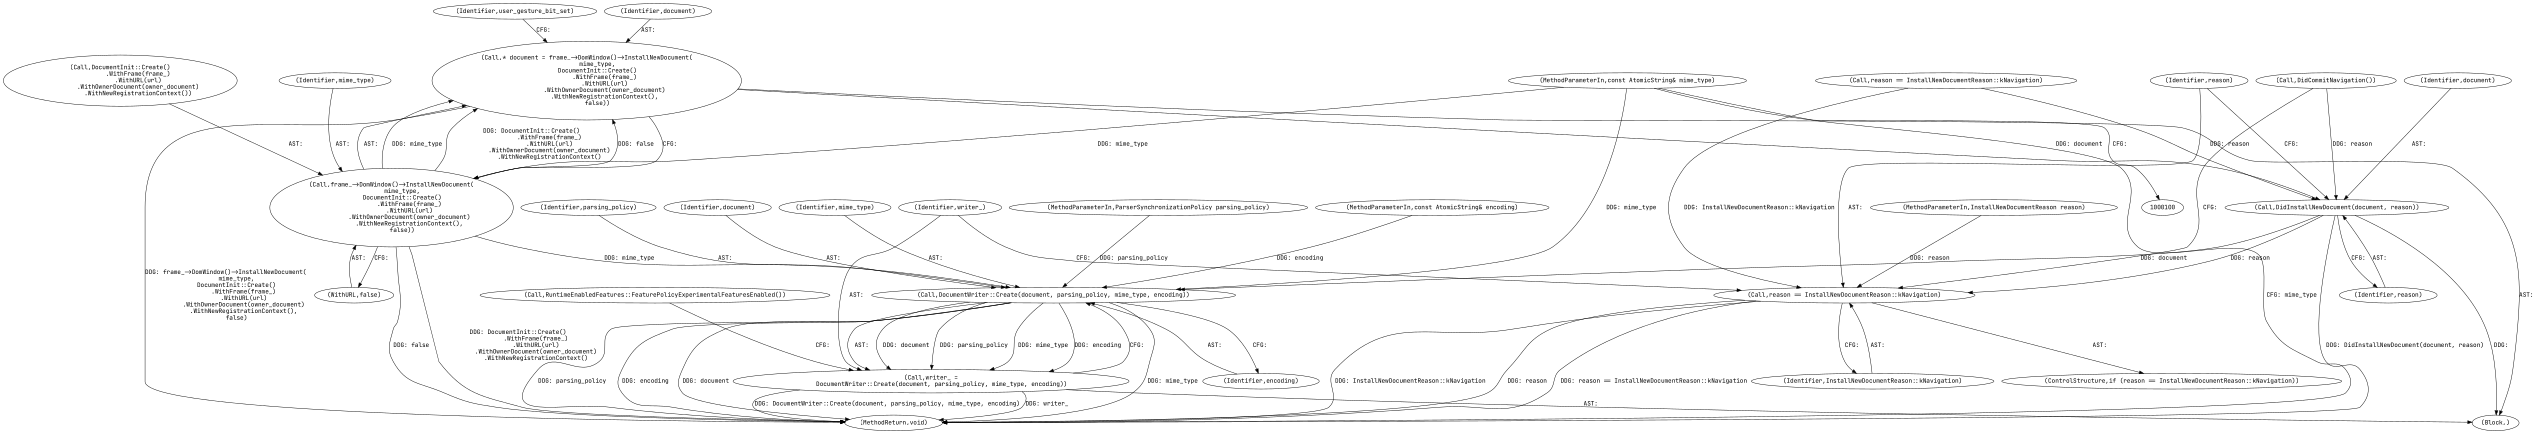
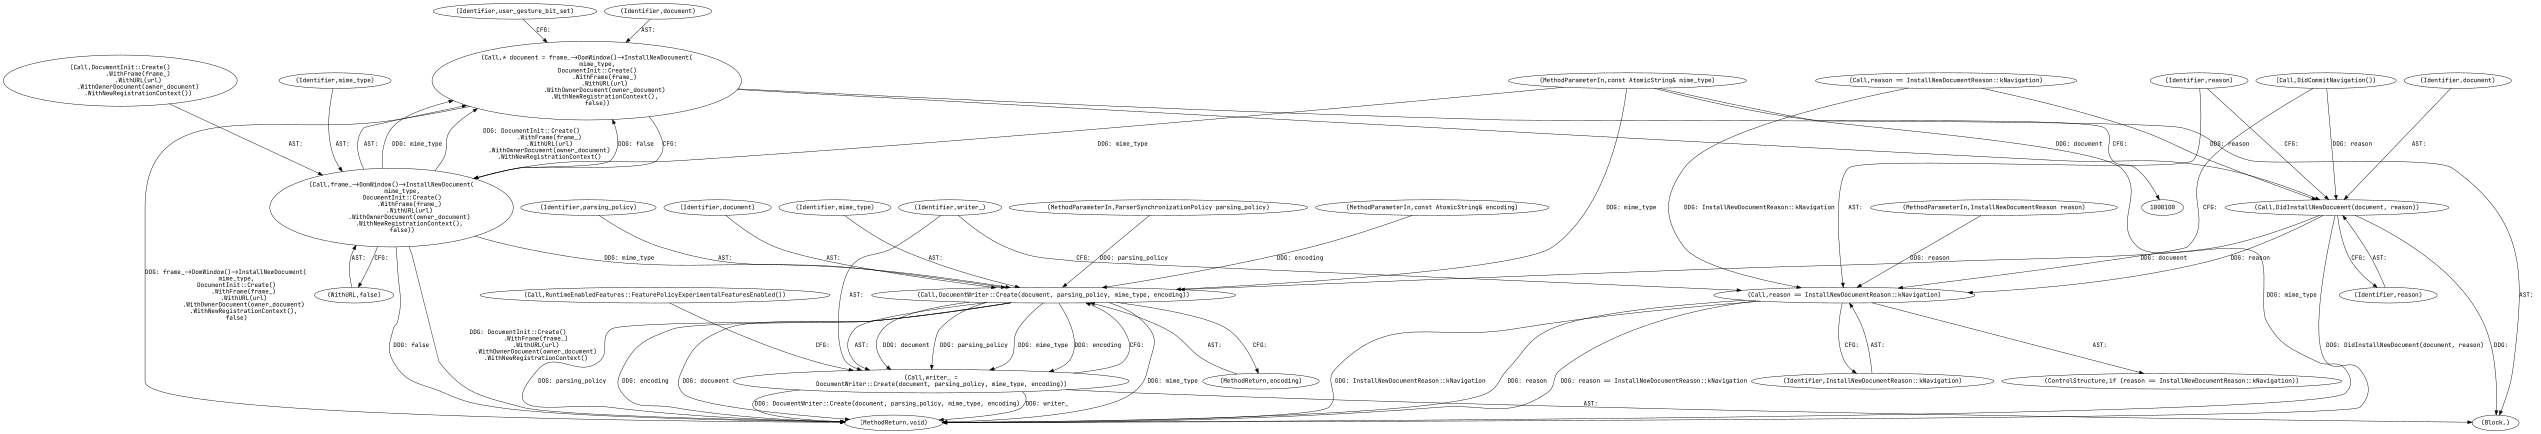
edge "(MethodParameterIn,const AtomicString& mime_type)" -> "(MethodReturn,void)": label "CFG: mime_type" -> "DDG: mime_type"
node "(Identifier,encoding)": label "(Identifier,encoding)" -> "(MethodReturn,encoding)"
